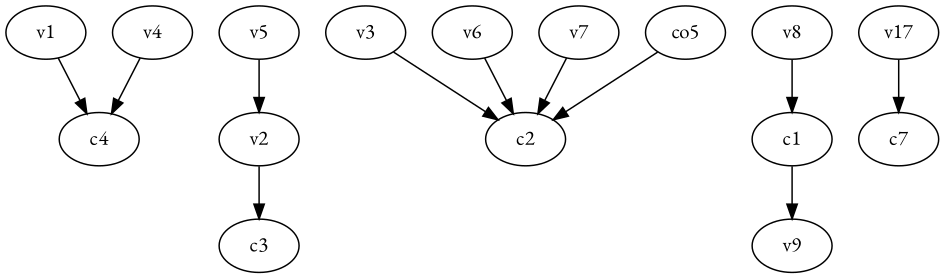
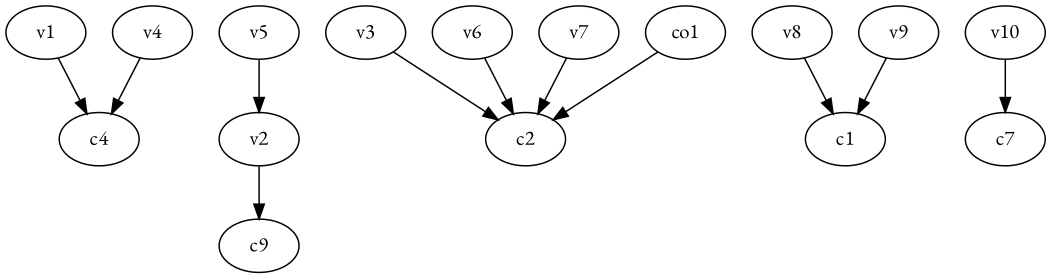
node "co5": label "co5" -> "co1"
node "v17": label "v17" -> "v10"
edge "c1" -> "v9": reversed
node "c3": label "c3" -> "c9"
